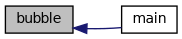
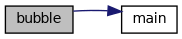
edge "main" -> "bubble": reversed
